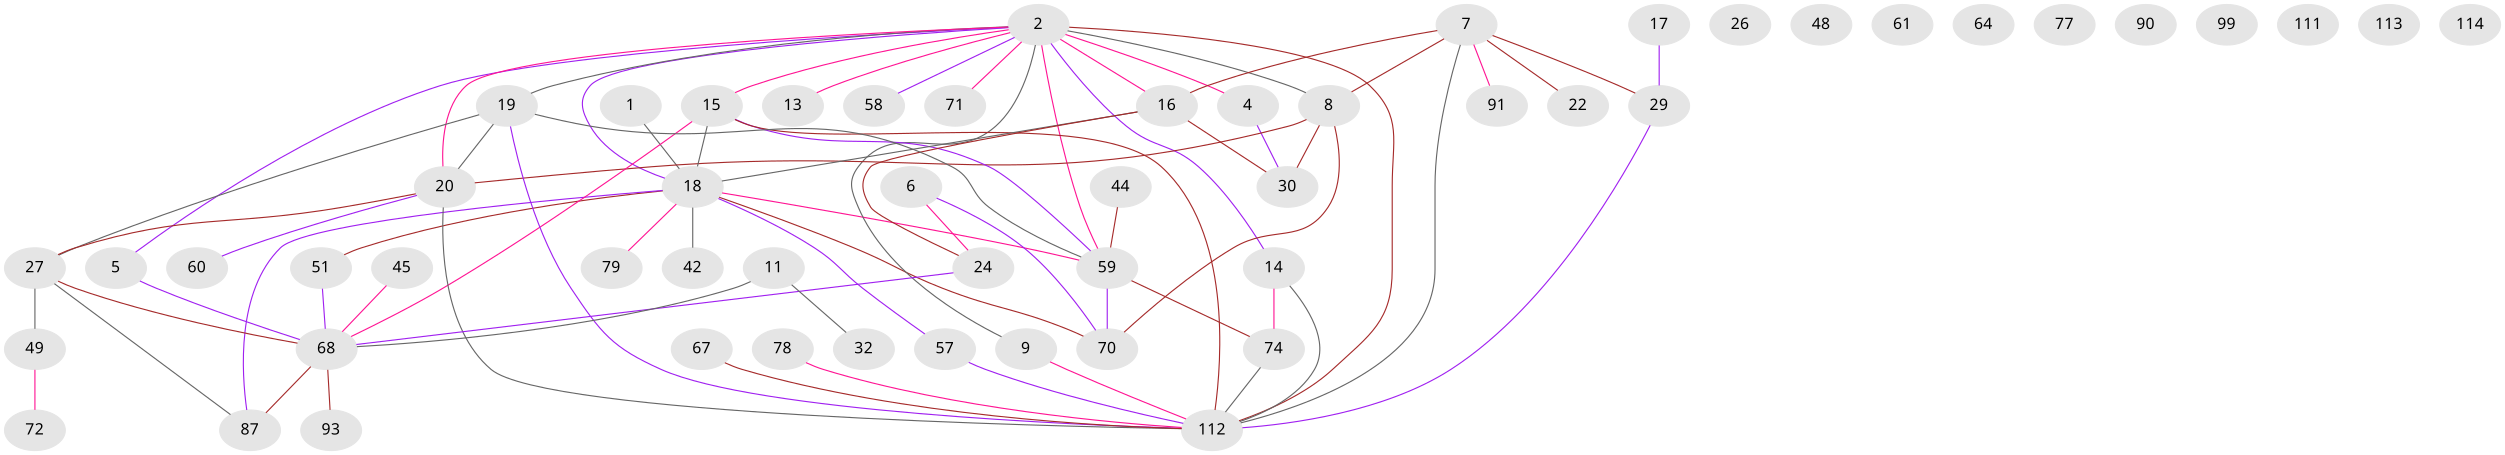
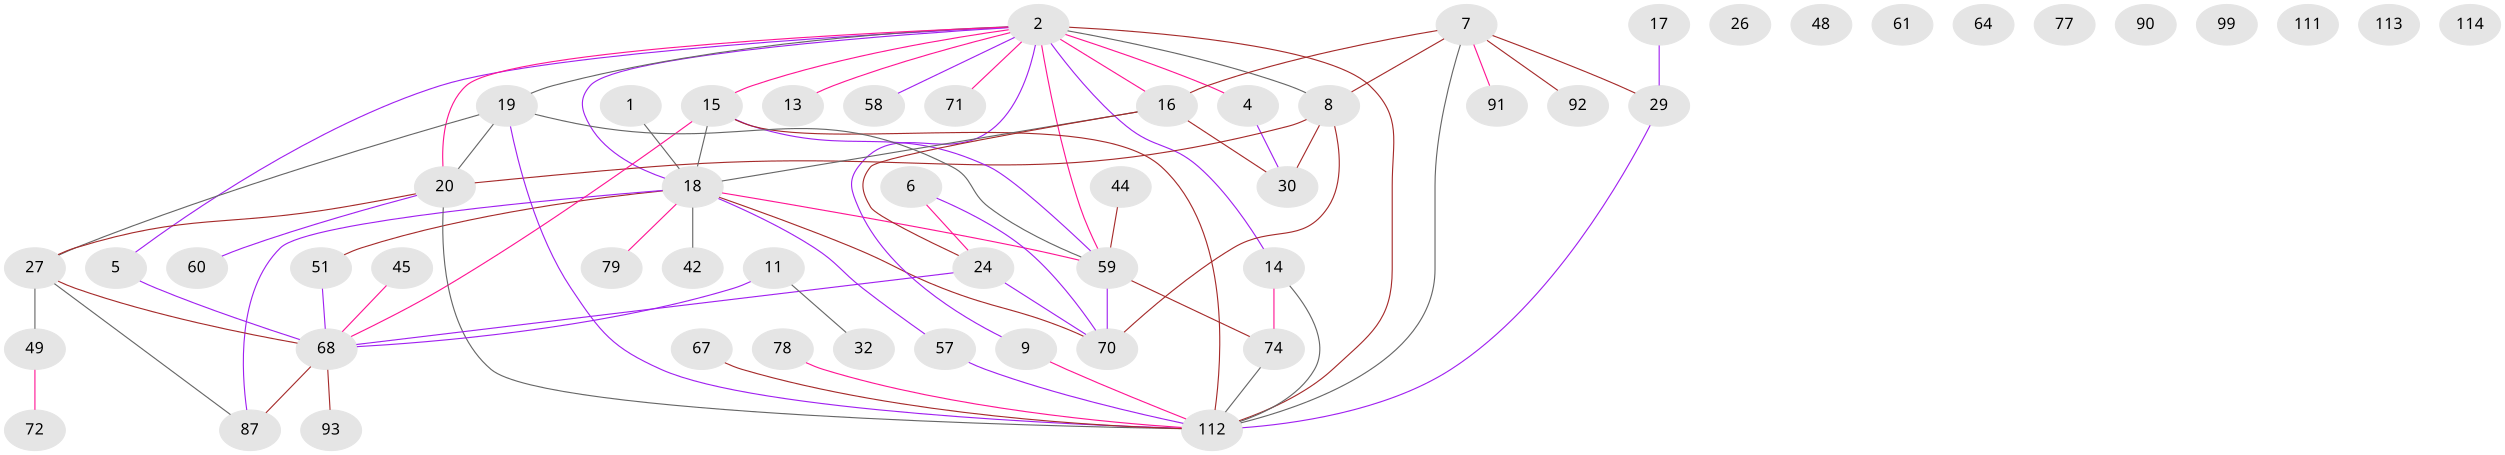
node "22": label "22" -> "92"
edge "2" -- "9": color gray40 -> purple
edge "24" -- "70": added
edge "11" -- "68": color gray40 -> purple
